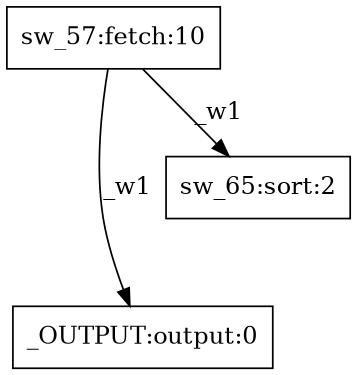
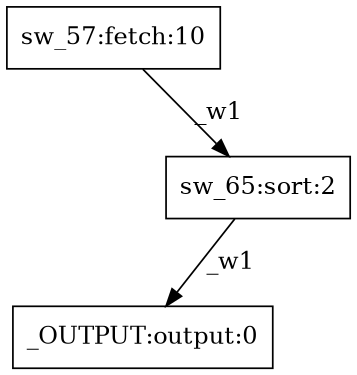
edge "sw_57:fetch:10" -> "_OUTPUT:output:0": now "sw_65:sort:2" -> "_OUTPUT:output:0"
